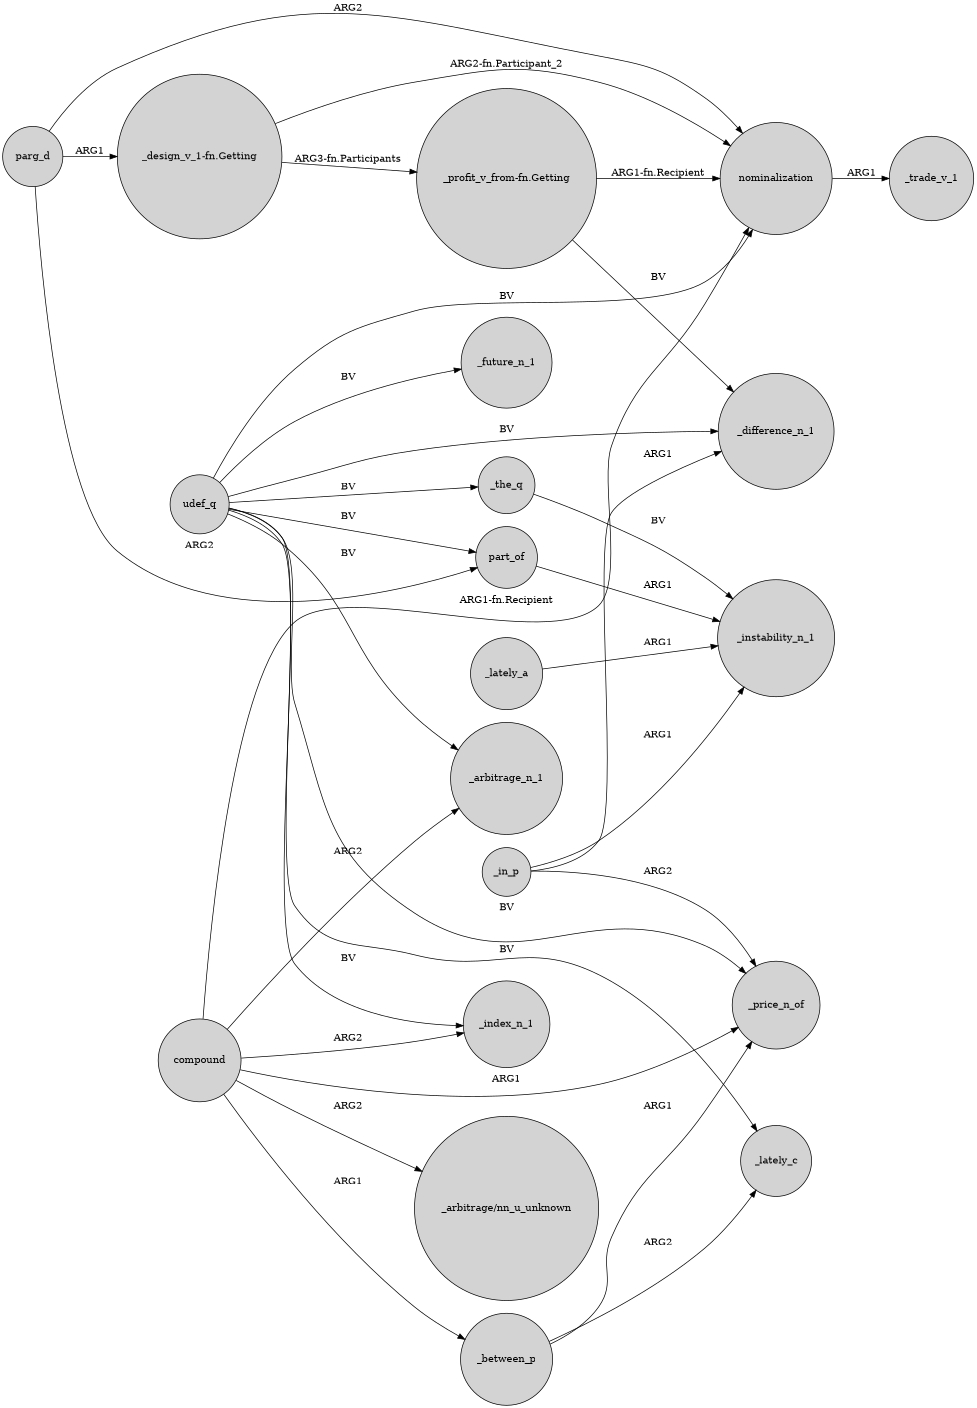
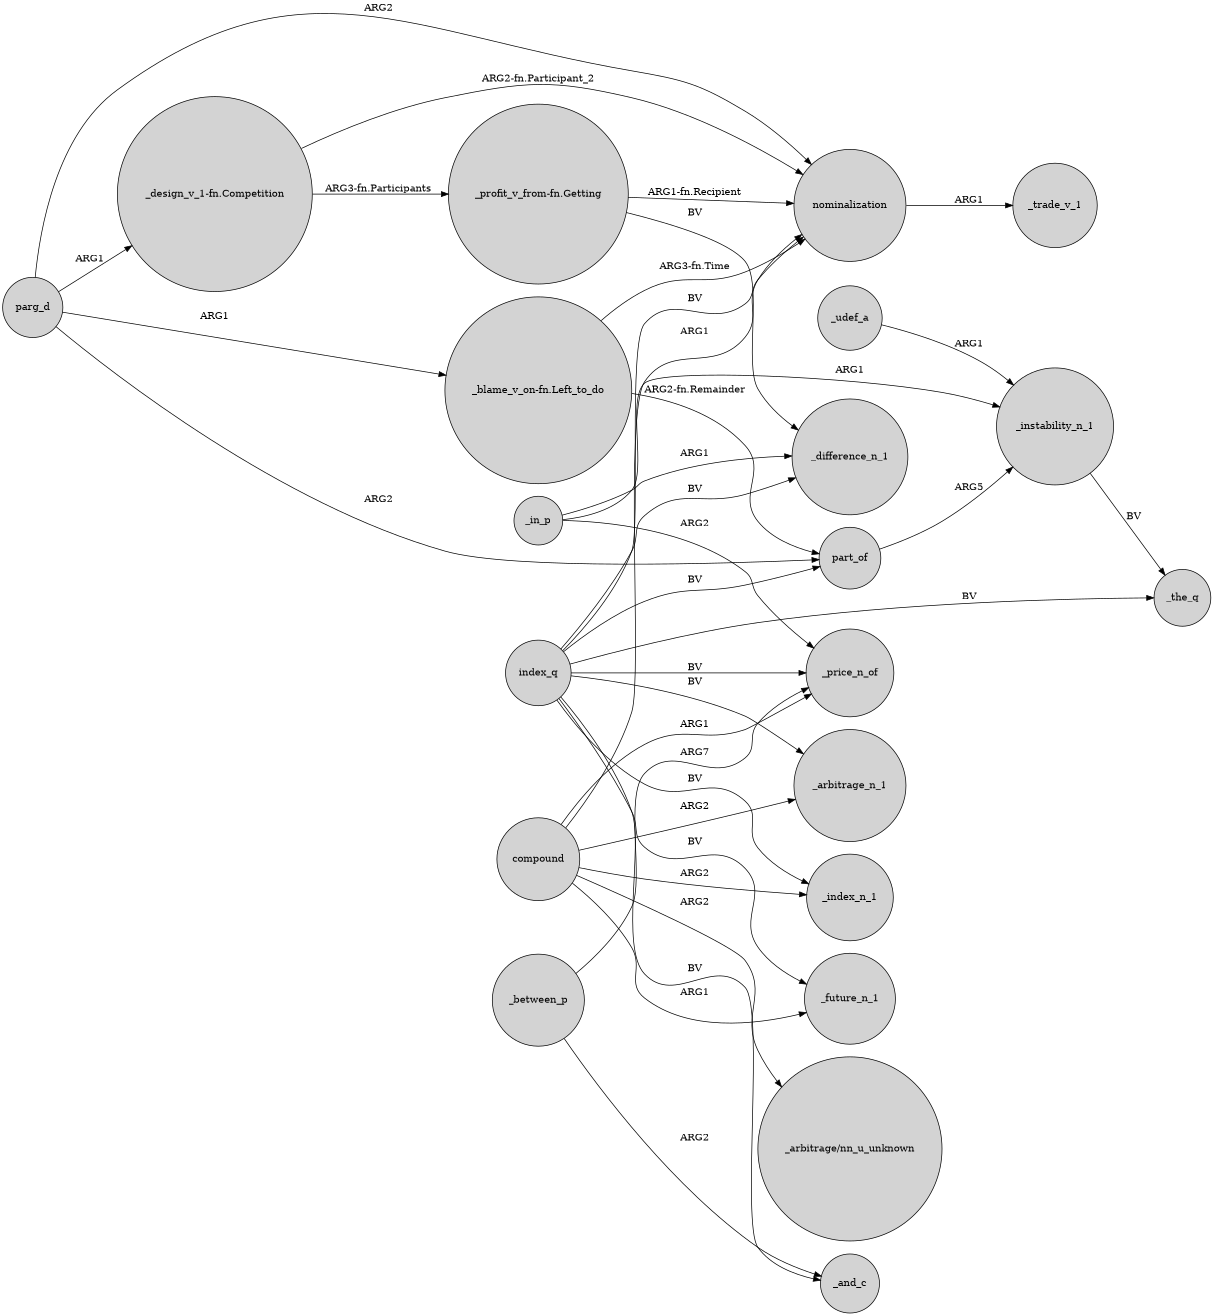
node "_design_v_1-fn.Getting": label "_design_v_1-fn.Getting" -> "_design_v_1-fn.Competition"
node "_blame_v_on-fn.Left_to_do": added
node "udef_q": label "udef_q" -> "index_q"
edge "_the_q" -> "_instability_n_1": reversed
edge "part_of" -> "_instability_n_1": label "ARG1" -> "ARG5"
edge "compound" -> "nominalization": label "ARG1-fn.Recipient" -> "ARG1"
node "_lately_a": label "_lately_a" -> "_udef_a"
edge "_between_p" -> "_price_n_of": label "ARG1" -> "ARG7"
node "_lately_c": label "_lately_c" -> "_and_c"
edge "compound" -> "_between_p": now "compound" -> "_future_n_1"
